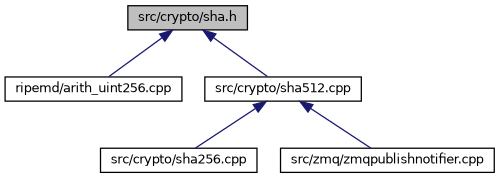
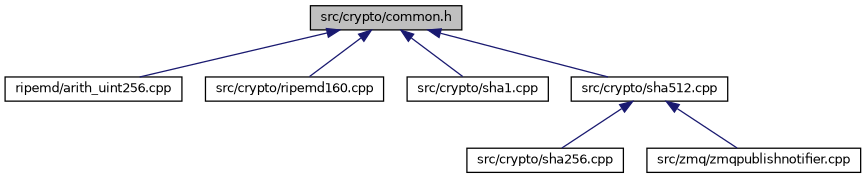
node "src/crypto/sha.h": label "src/crypto/sha.h" -> "src/crypto/common.h"
node "src/crypto/ripemd160.cpp": added
node "src/crypto/sha1.cpp": added
